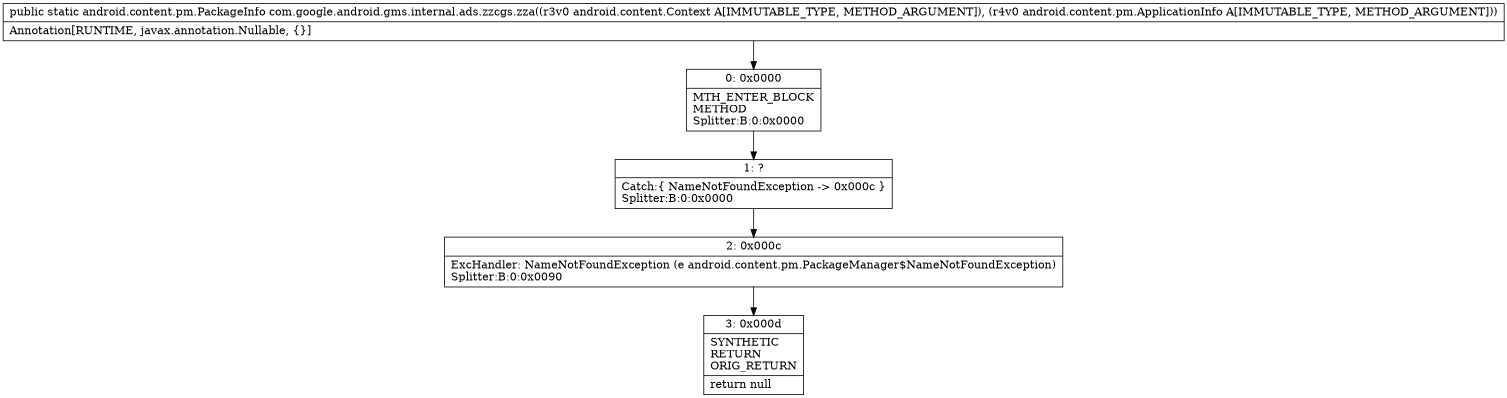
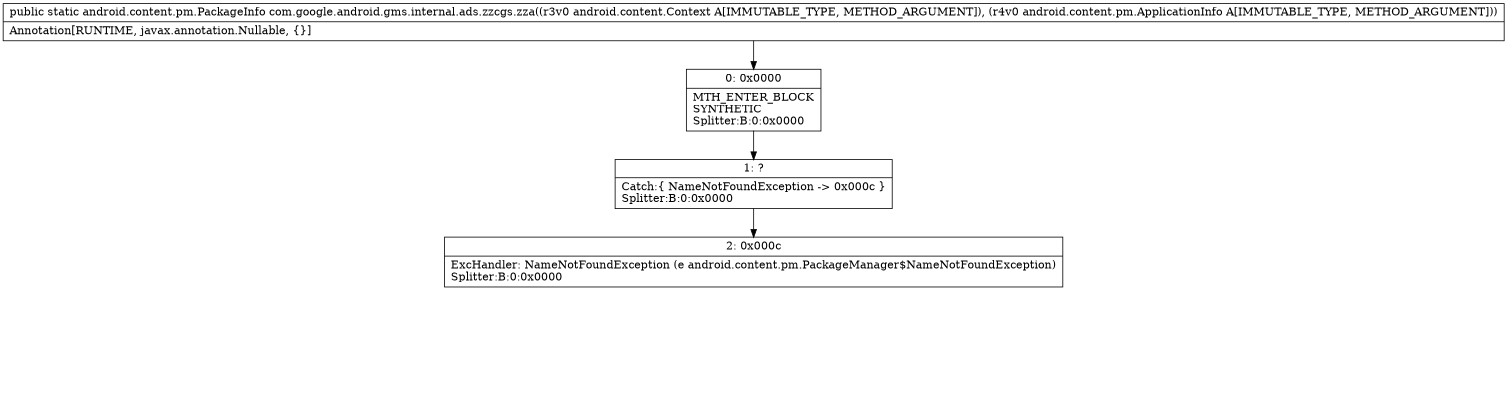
node "0: 0x0000": text "METHOD" -> "SYNTHETIC"
node "2: 0x000c": text "Splitter:B:0:0x0090" -> "Splitter:B:0:0x0000"
node "3: 0x000d": removed
